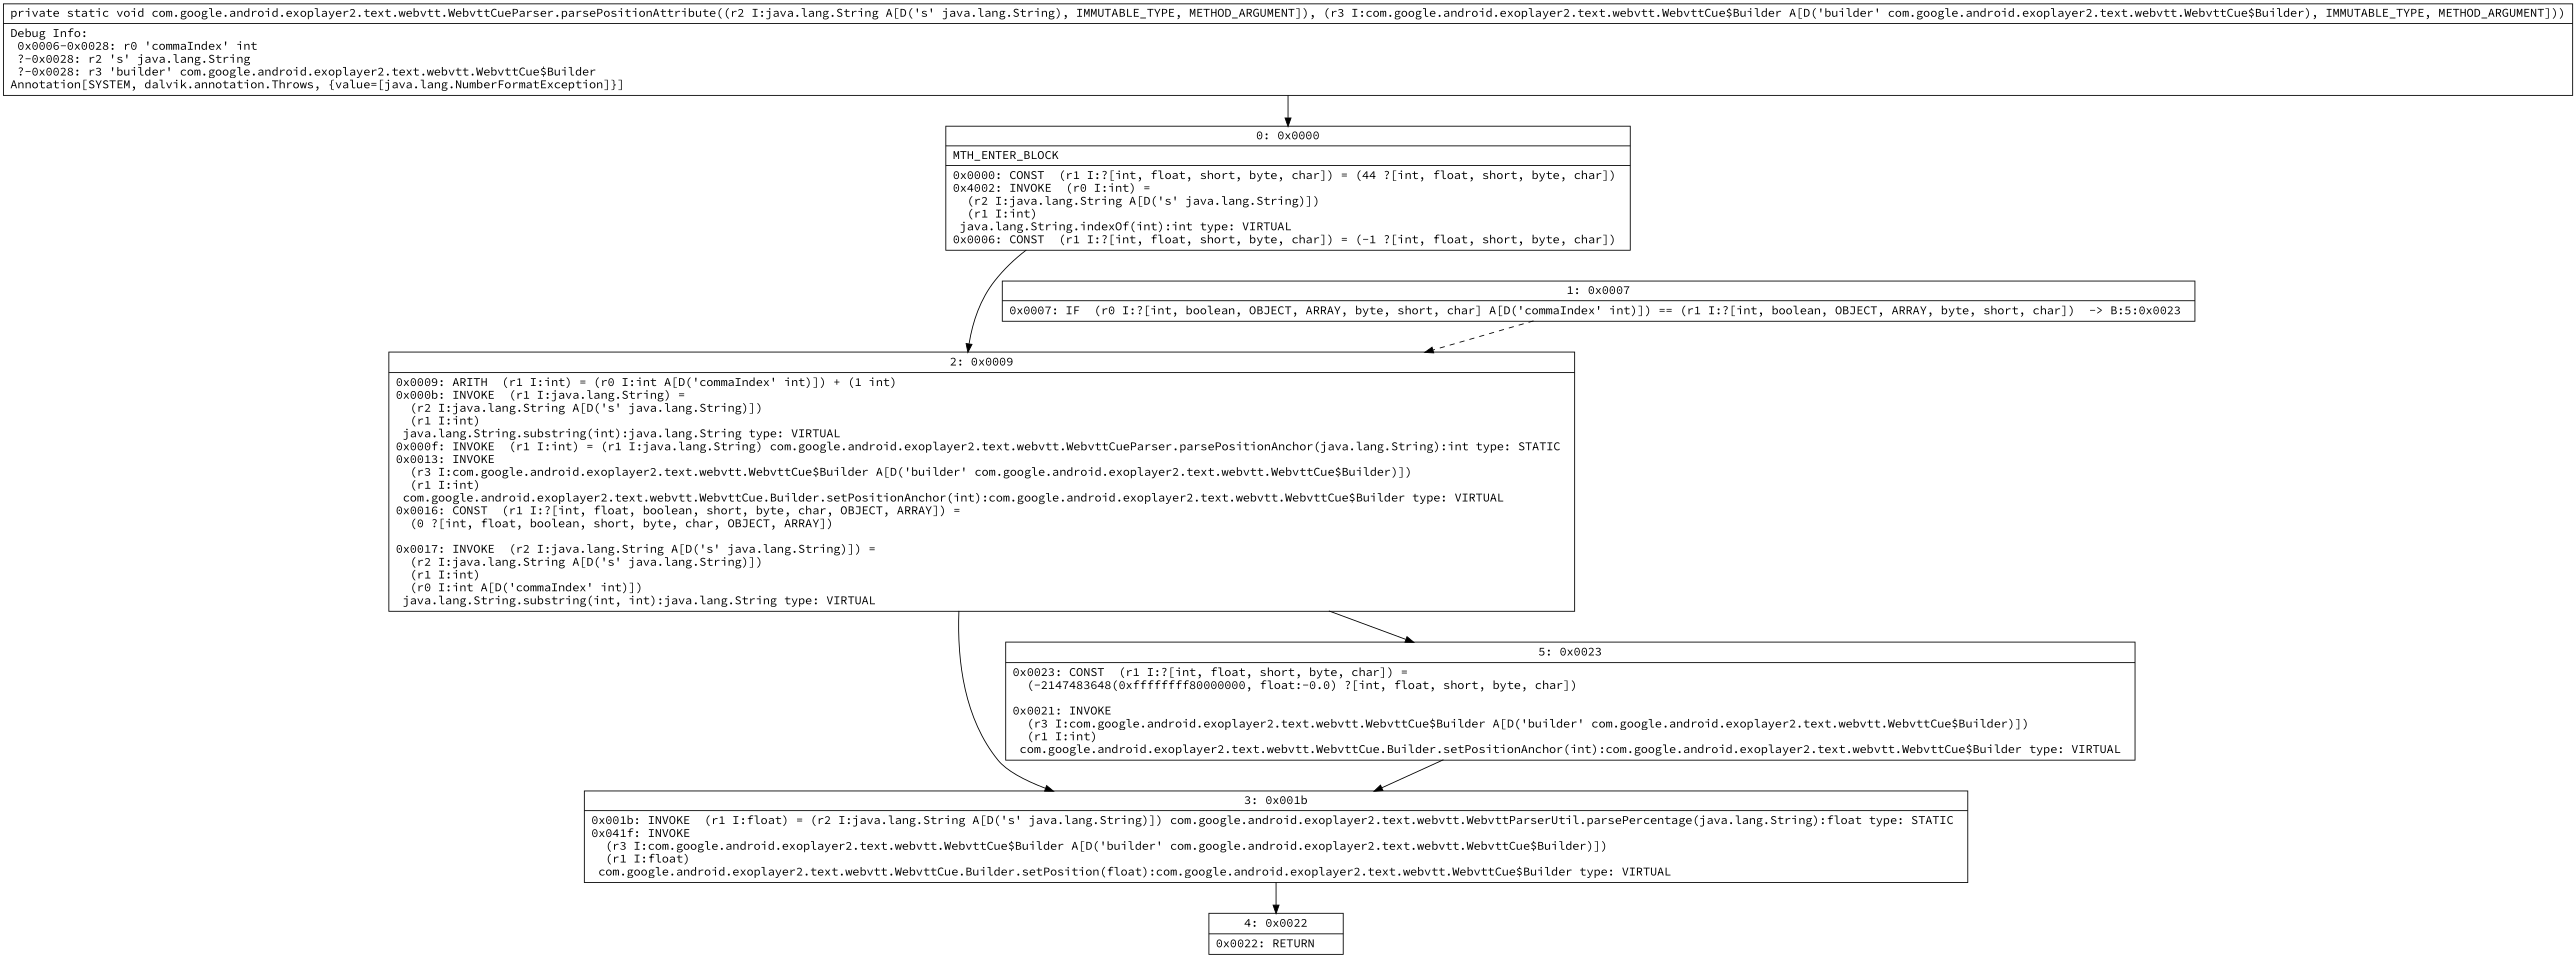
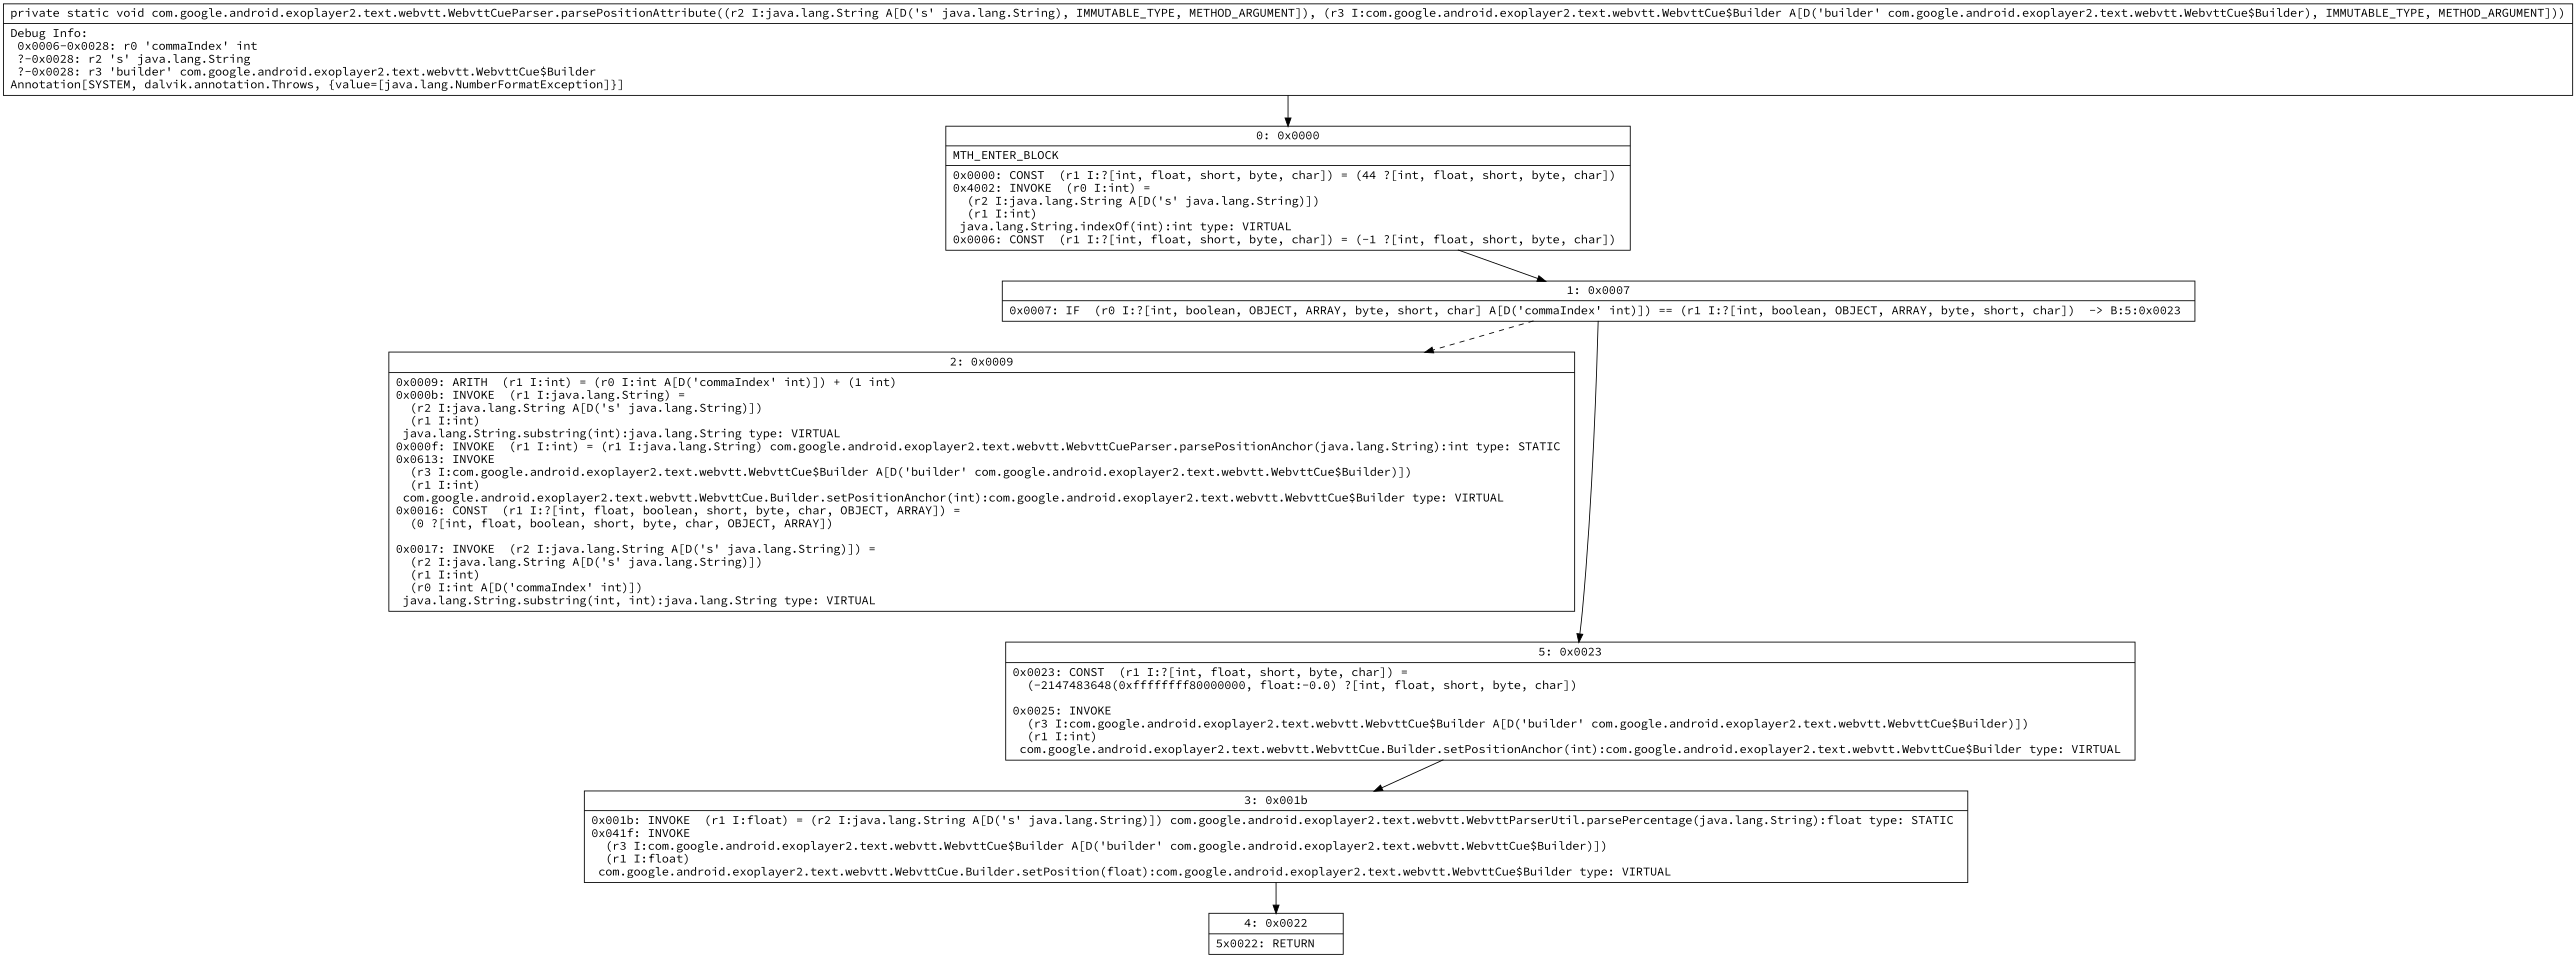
edge "0: 0x0000" -> "2: 0x0009": now "0: 0x0000" -> "1: 0x0007"
node "2: 0x0009": text "0x0013: INVOKE" -> "0x0613: INVOKE"
edge "2: 0x0009" -> "5: 0x0023": now "1: 0x0007" -> "5: 0x0023"
node "5: 0x0023": text "0x0021: INVOKE" -> "0x0025: INVOKE"
edge "2: 0x0009" -> "3: 0x001b": removed
node "4: 0x0022": text "0x0022: RETURN" -> "5x0022: RETURN"
